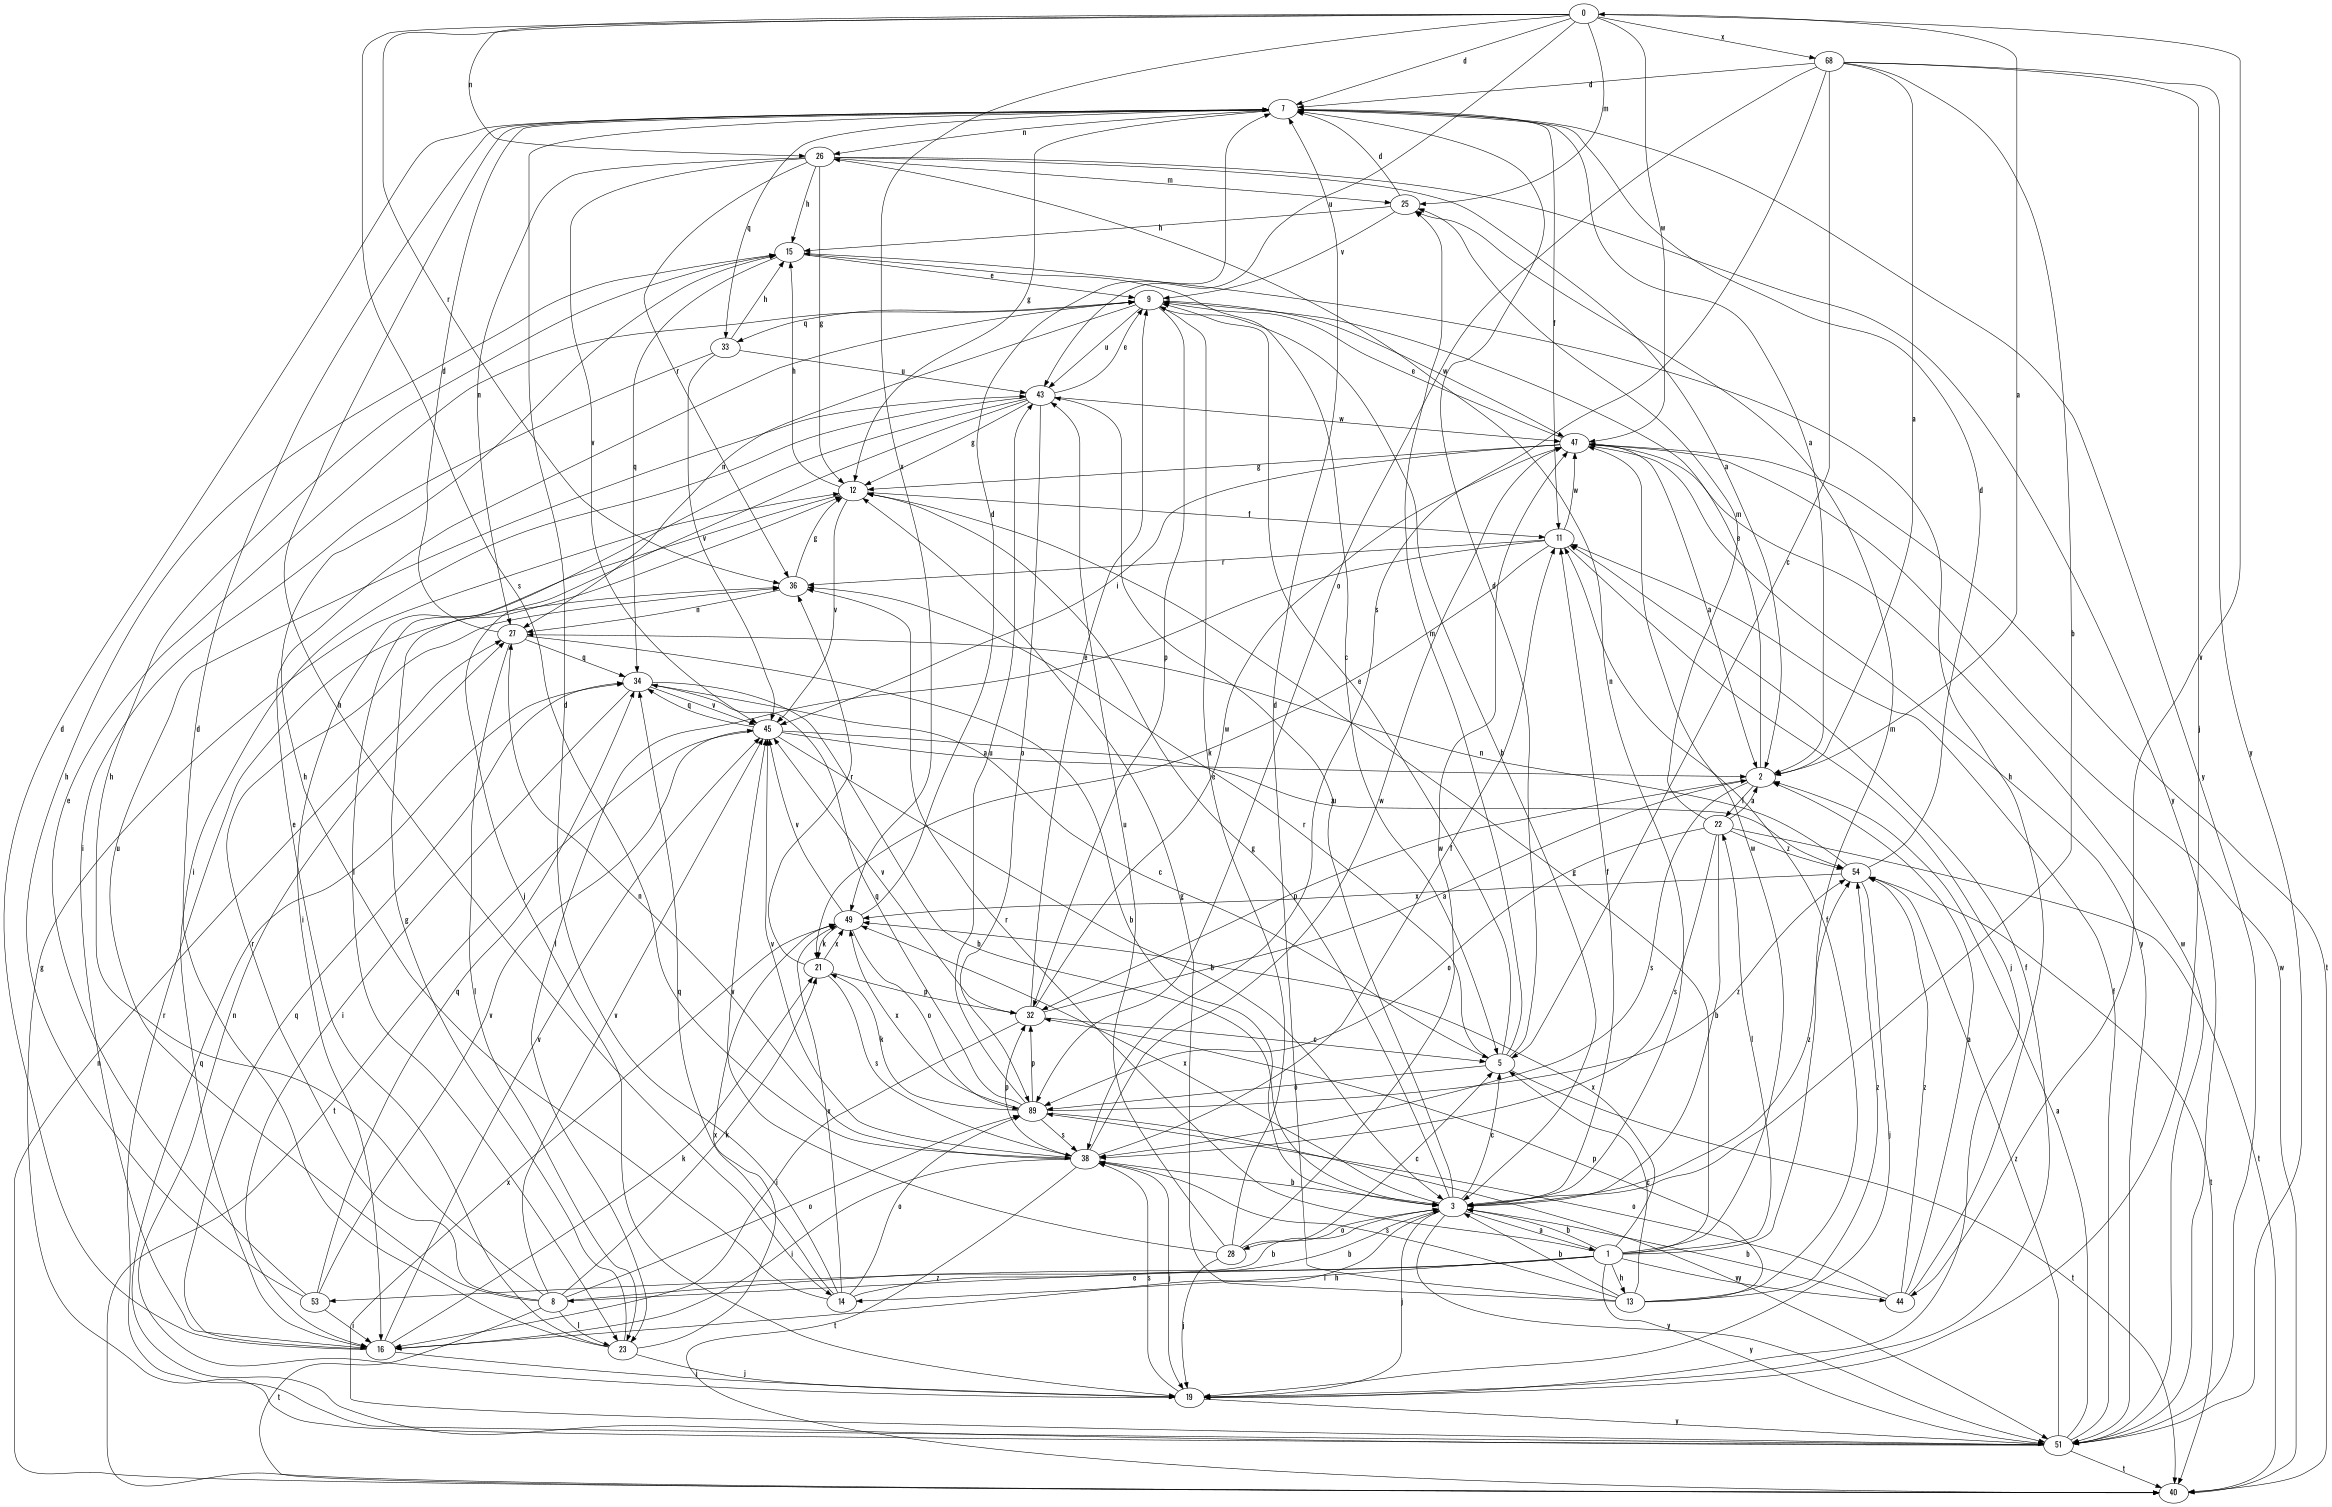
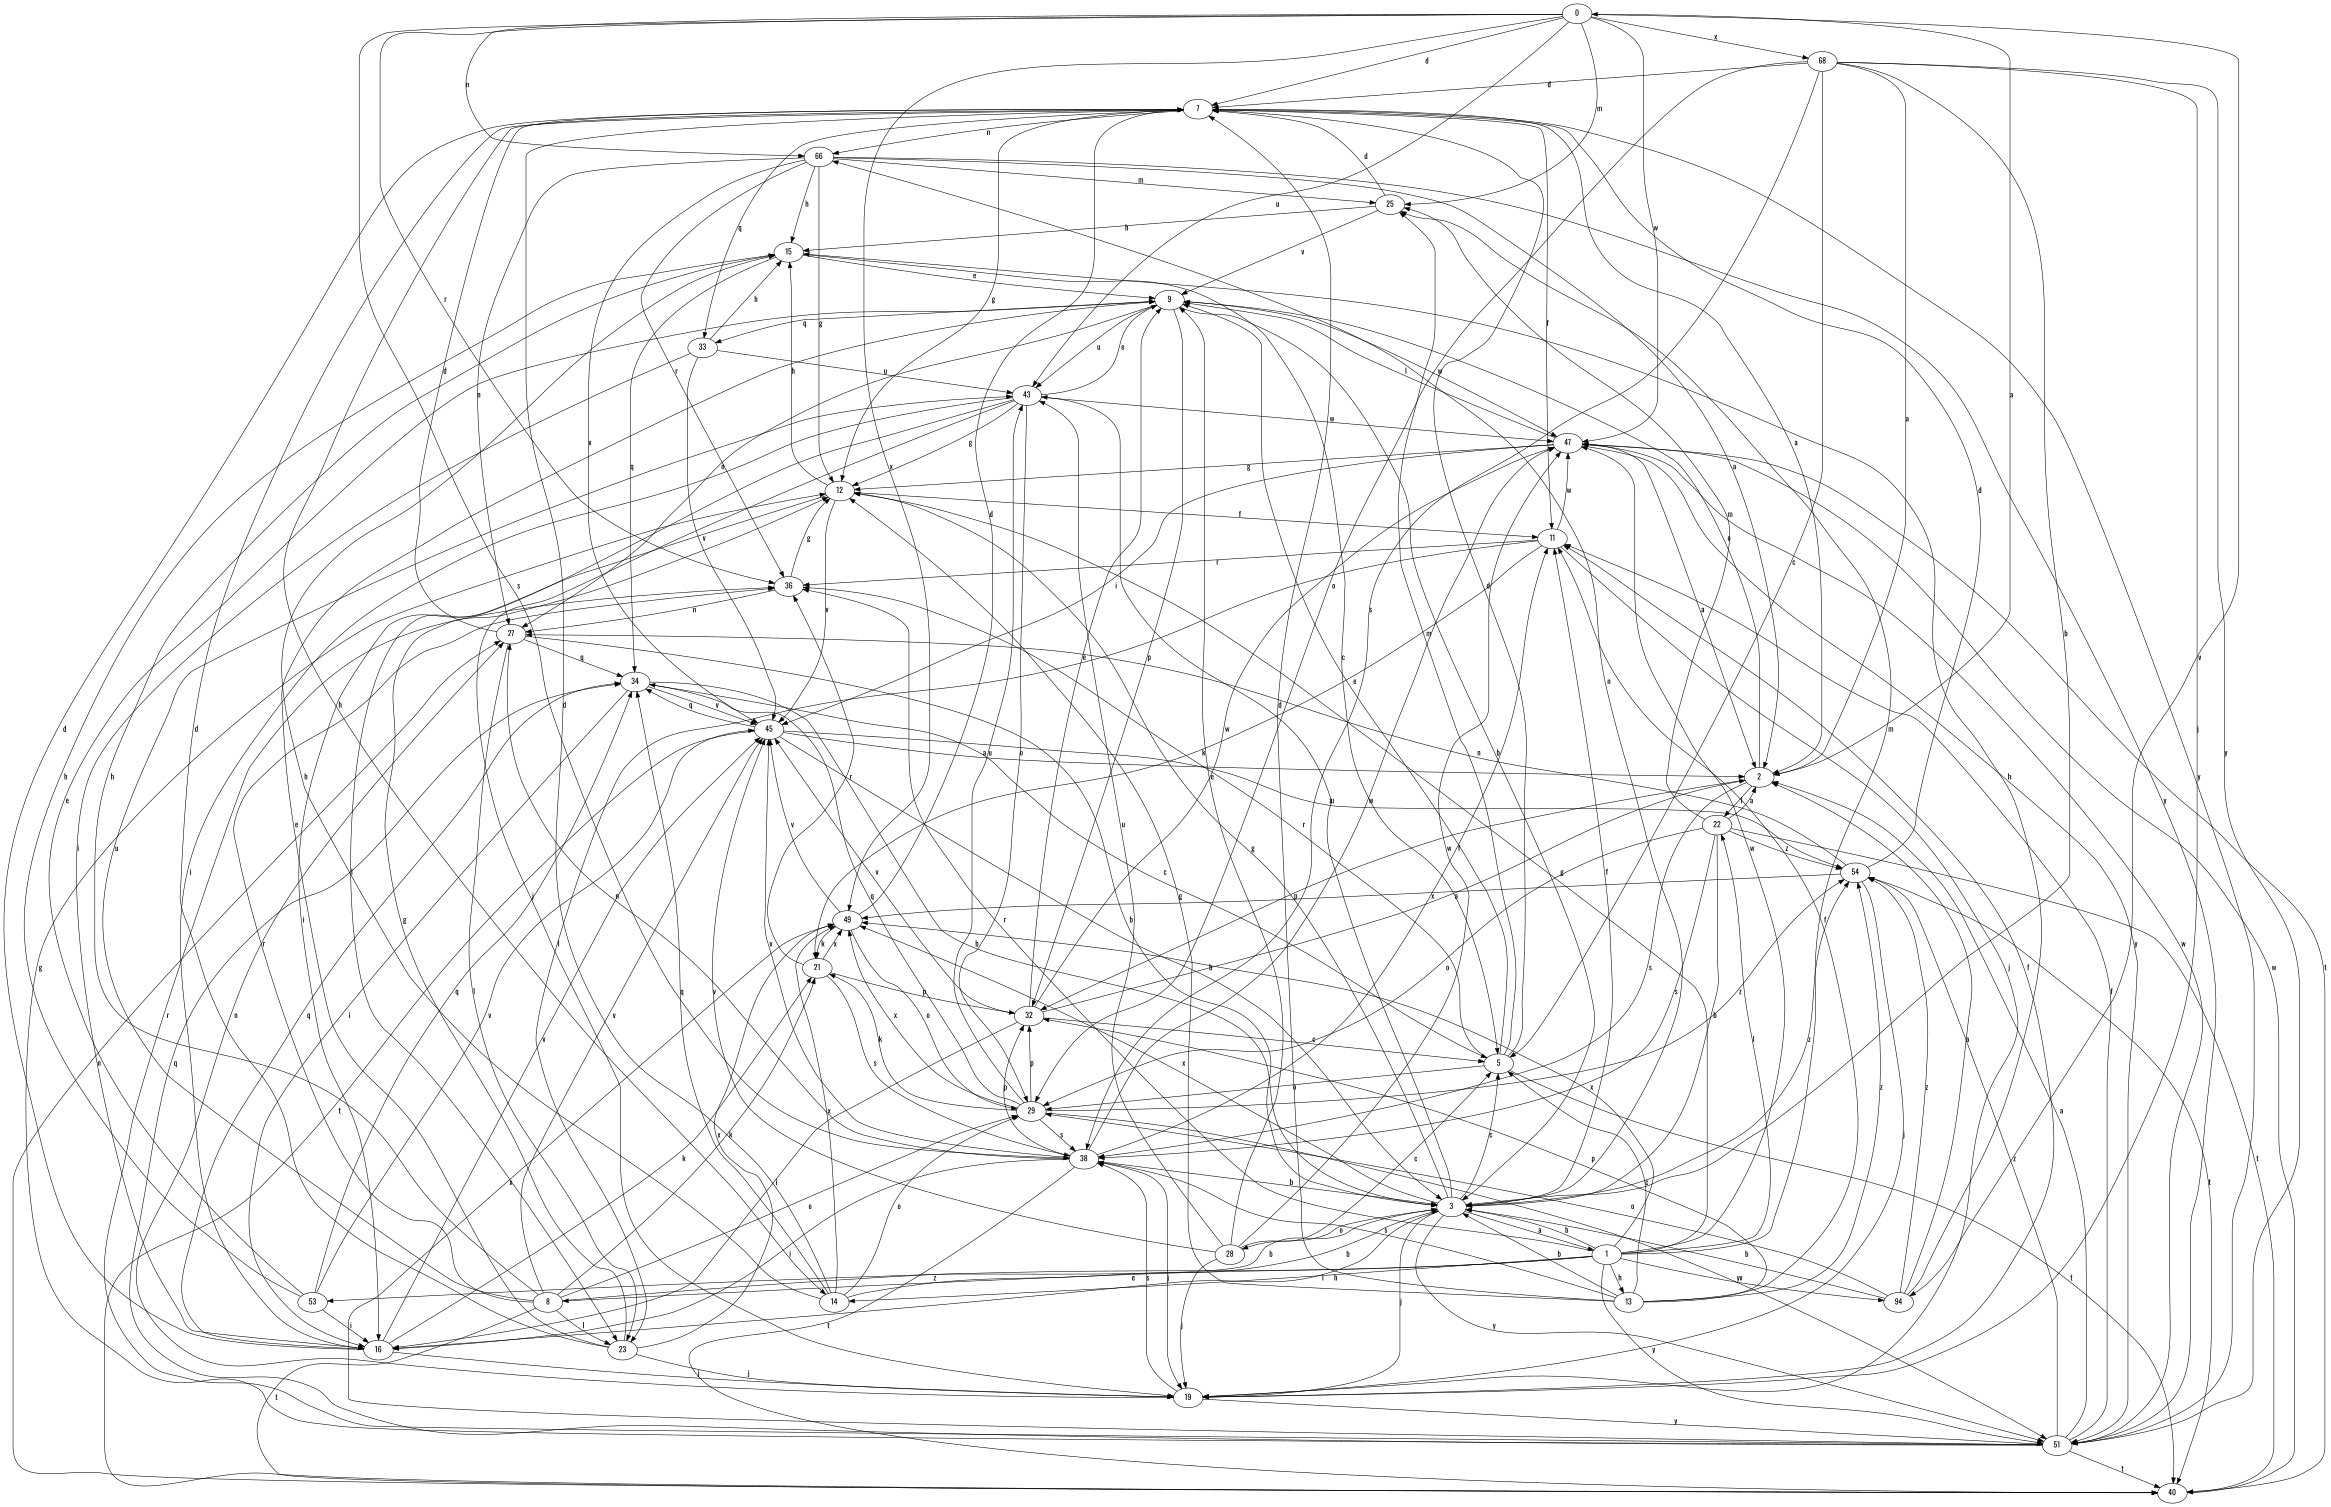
node "26": label "26" -> "66"
edge "47" -> "9": label "e" -> "l"
node "89": label "89" -> "29"
node "44": label "44" -> "94"
